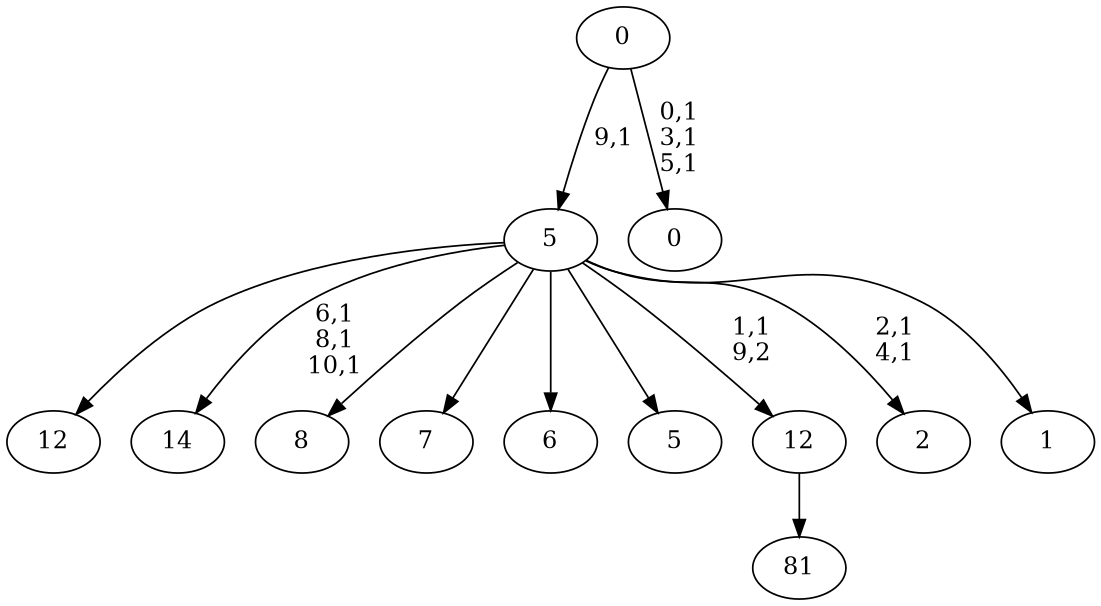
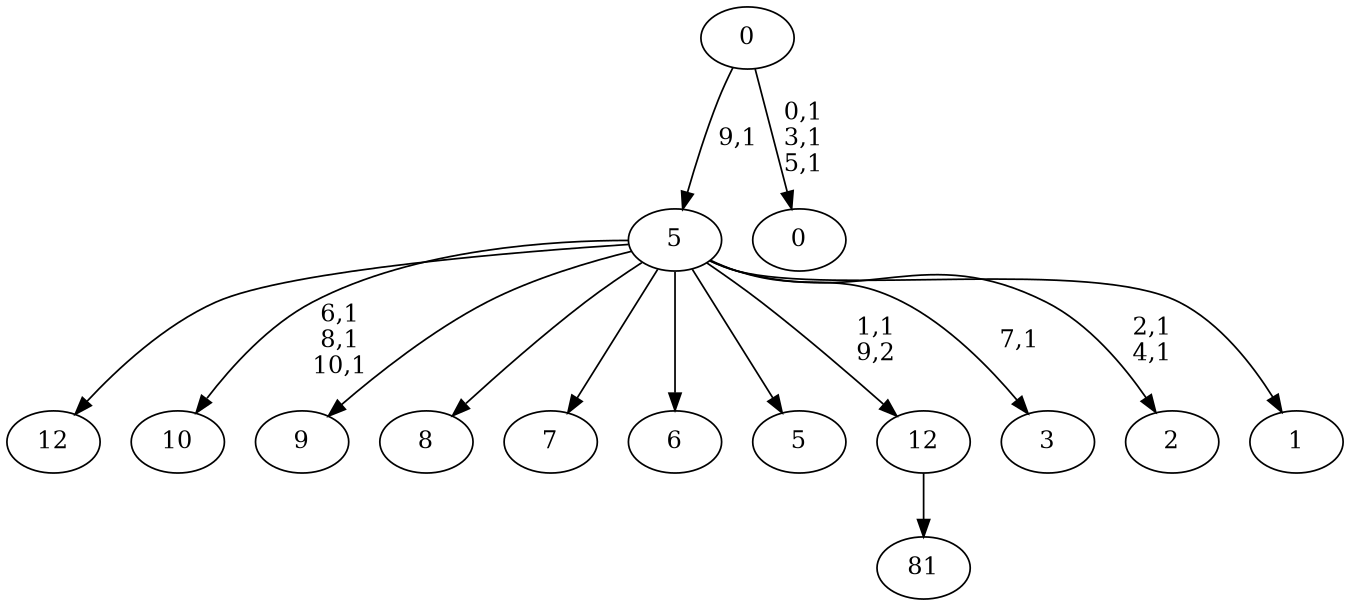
node "14": label "14" -> "10"
node "9": added
node "3": added
